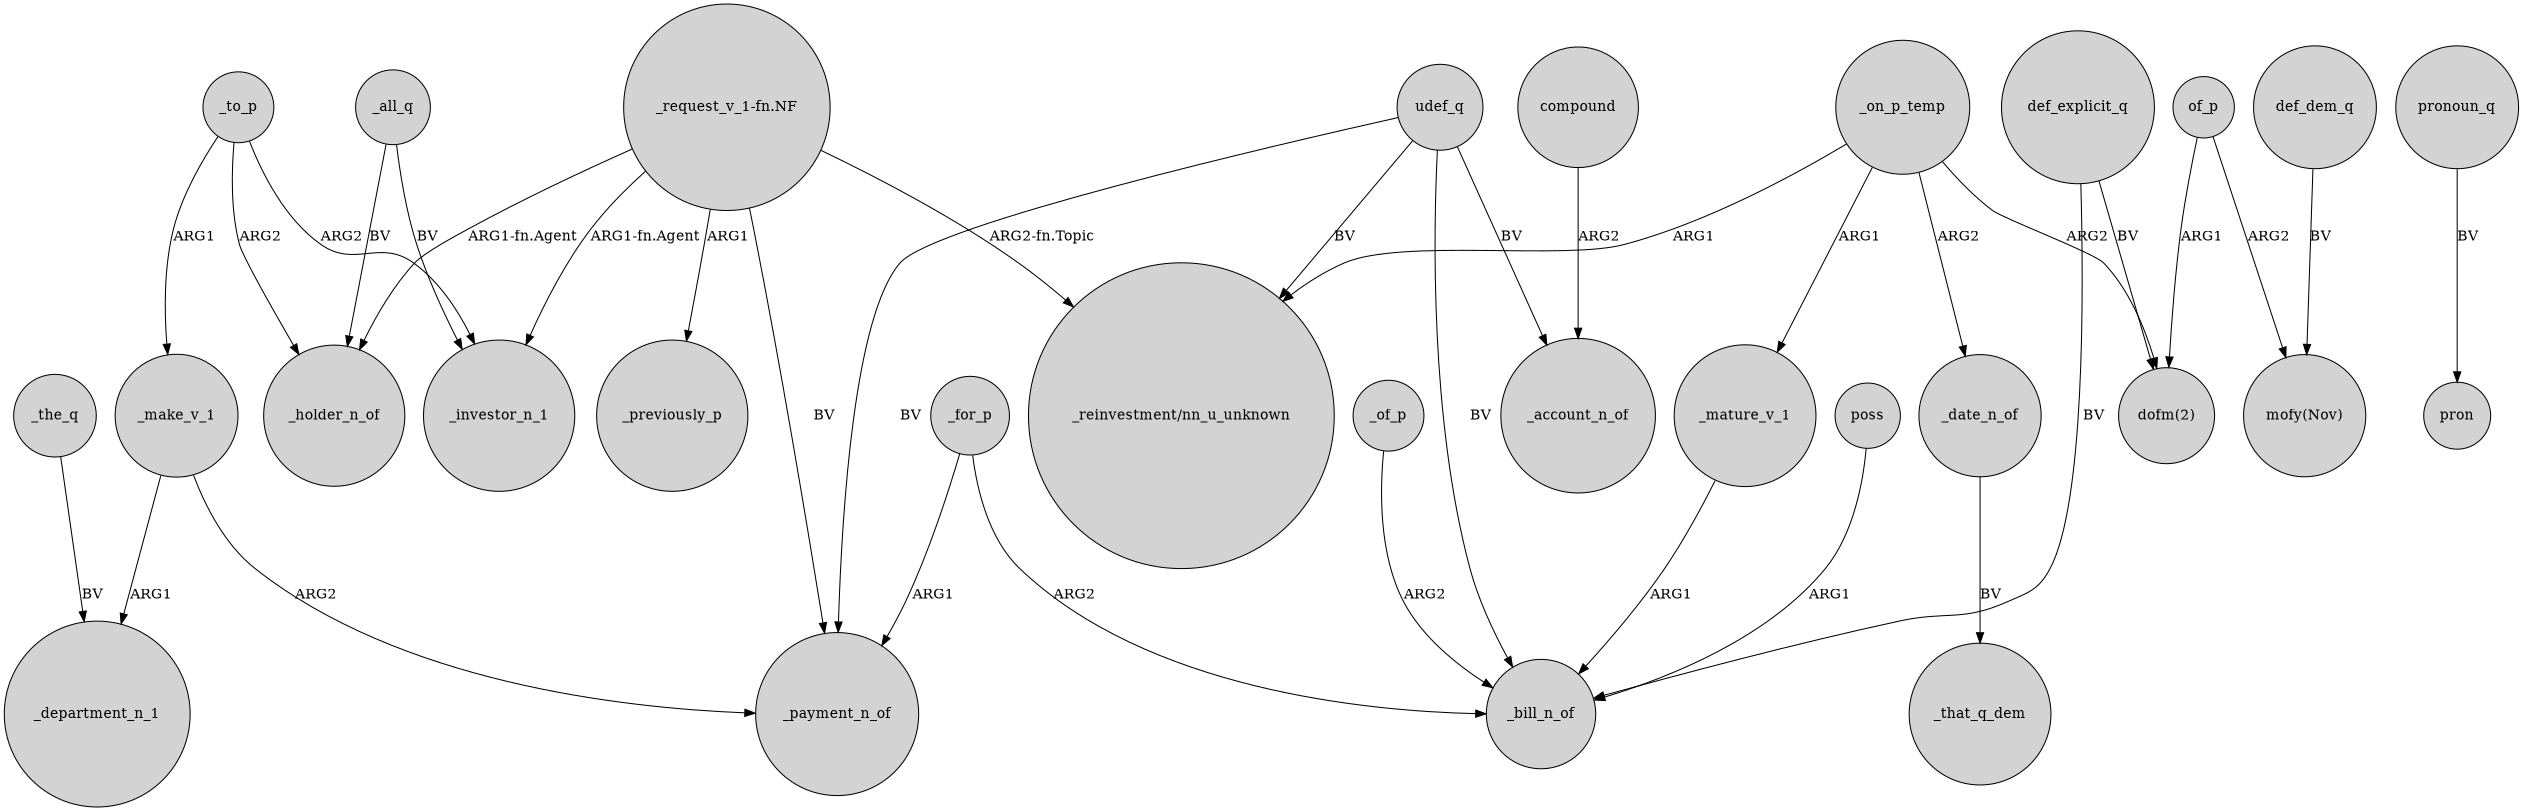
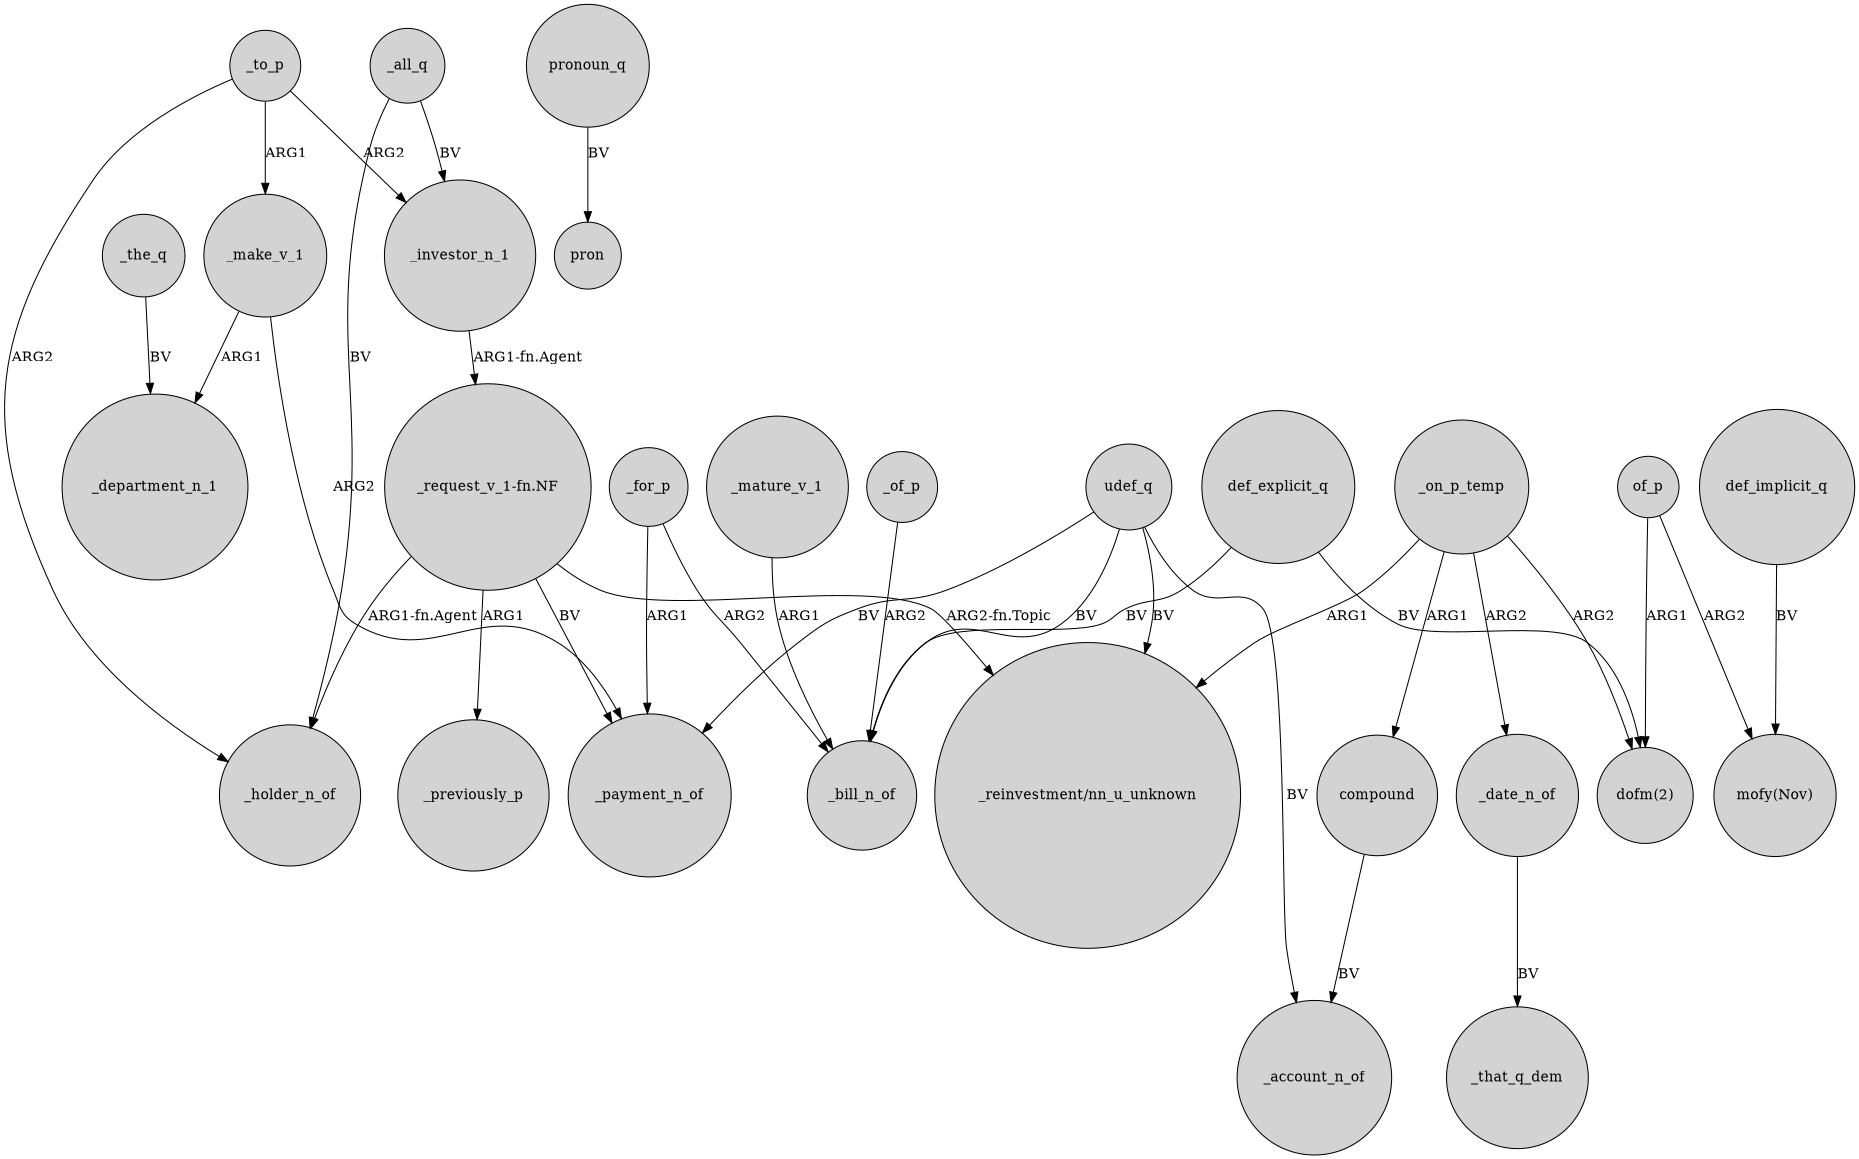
node "def_dem_q": label "def_dem_q" -> "def_implicit_q"
edge "compound" -> "_account_n_of": label "ARG2" -> "BV"
edge "_request_v_1-fn.NF" -> "_investor_n_1": reversed
edge "_on_p_temp" -> "_mature_v_1": now "_on_p_temp" -> "compound"
node "poss": removed
